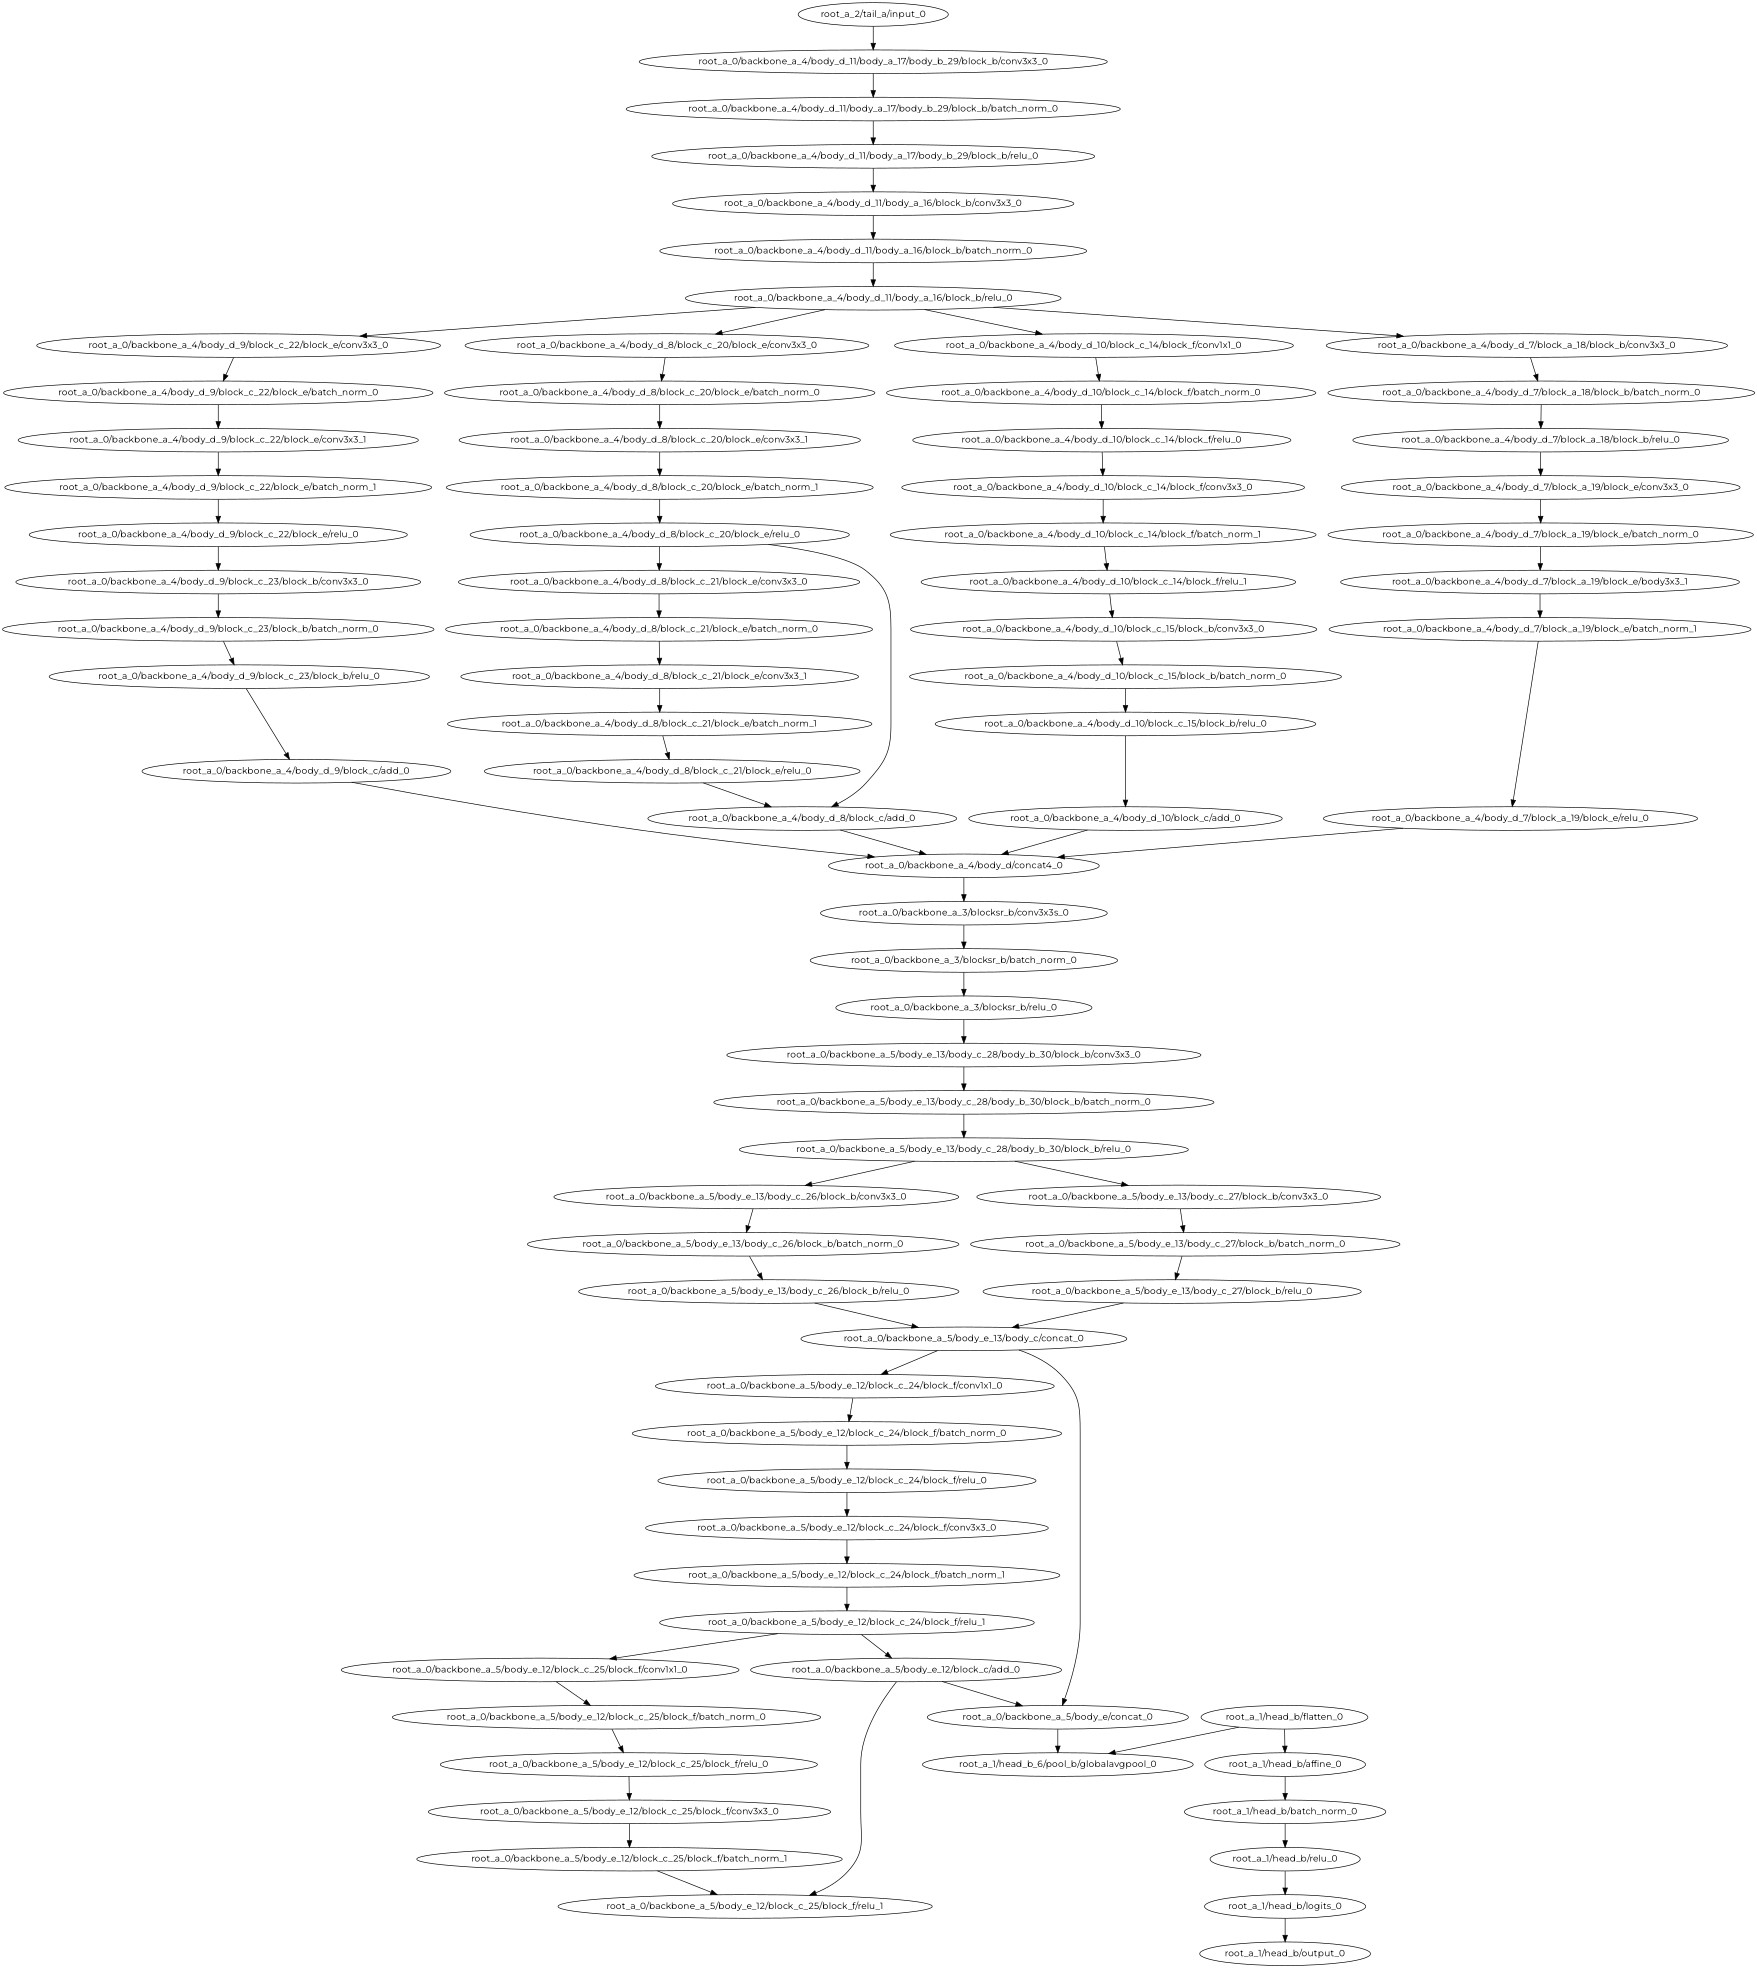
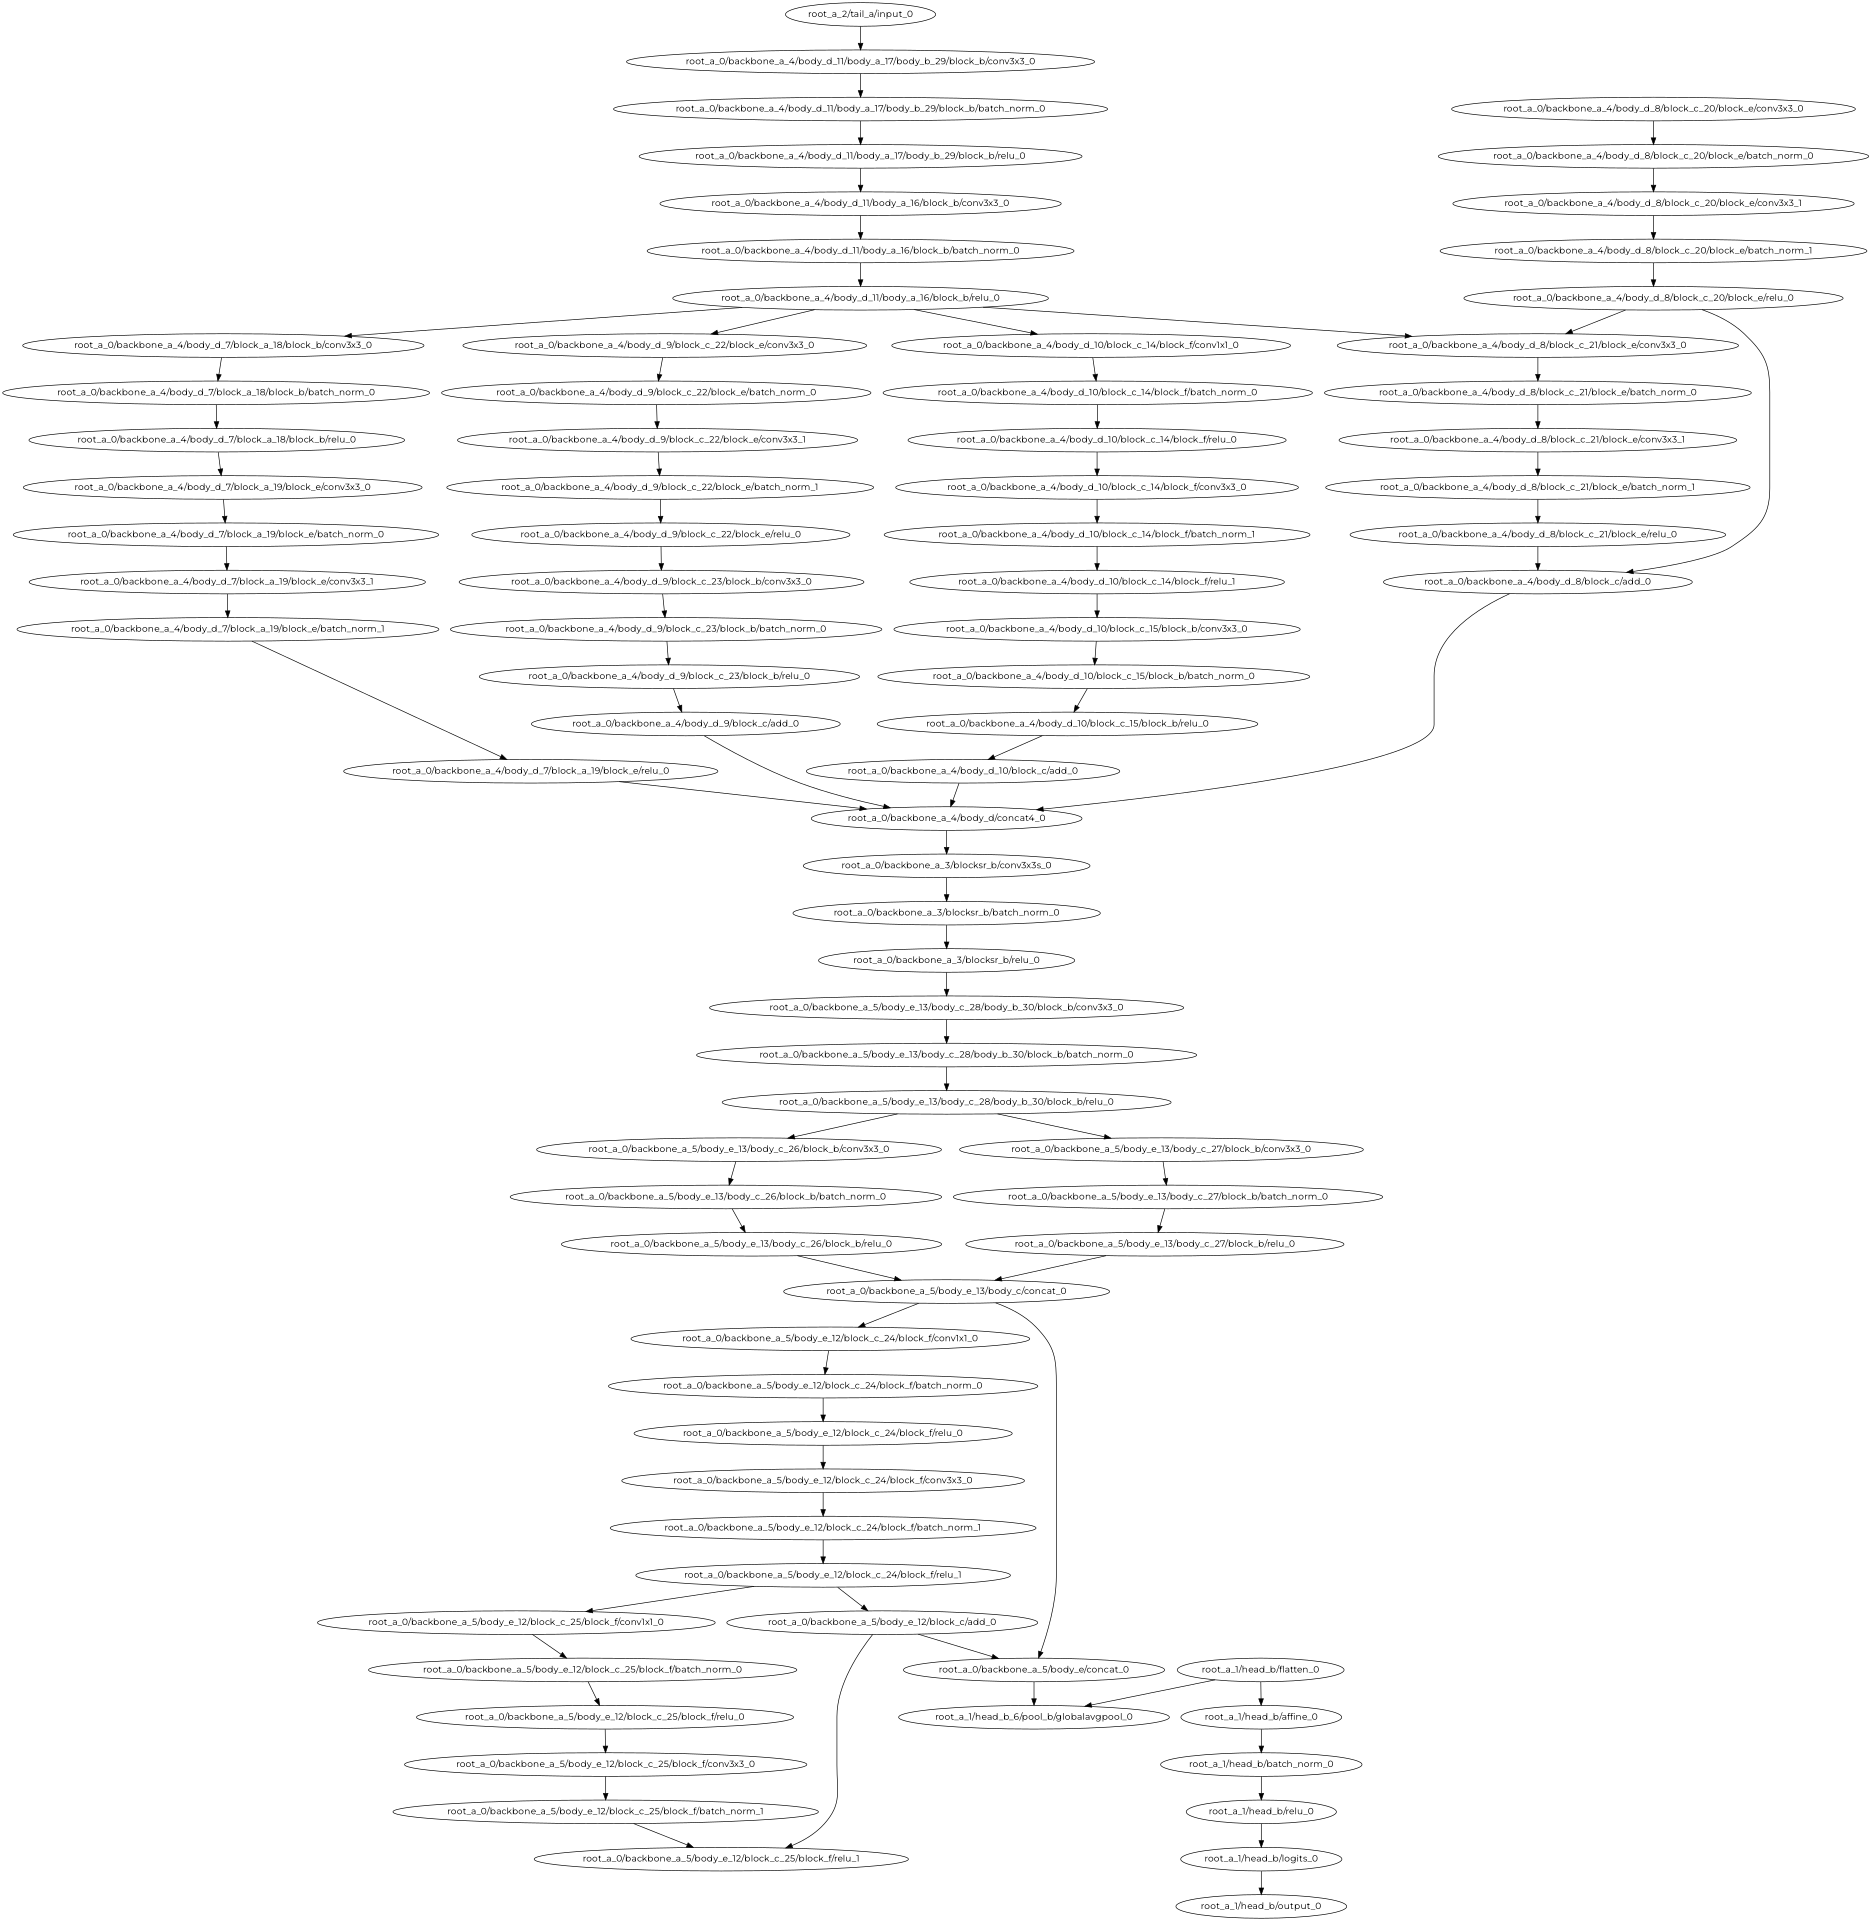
edge "root_a_0/backbone_a_4/body_d_11/body_a_16/block_b/relu_0" -> "root_a_0/backbone_a_4/body_d_8/block_c_20/block_e/conv3x3_0": now "root_a_0/backbone_a_4/body_d_11/body_a_16/block_b/relu_0" -> "root_a_0/backbone_a_4/body_d_8/block_c_21/block_e/conv3x3_0"
node "root_a_0/backbone_a_4/body_d_7/block_a_19/block_e/body3x3_1": label "root_a_0/backbone_a_4/body_d_7/block_a_19/block_e/body3x3_1" -> "root_a_0/backbone_a_4/body_d_7/block_a_19/block_e/conv3x3_1"
